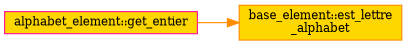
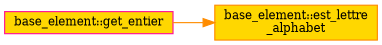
node "alphabet_element::get_entier": label "alphabet_element::get_entier" -> "base_element::get_entier"
